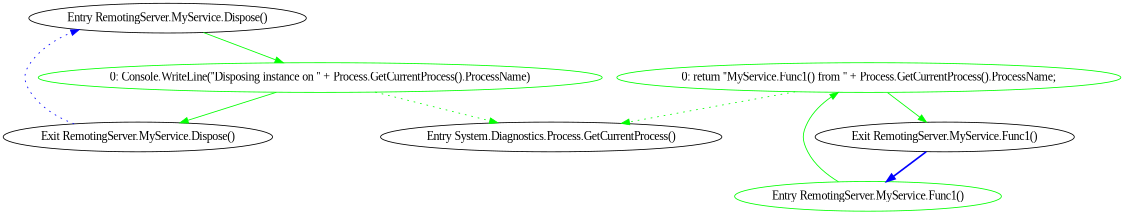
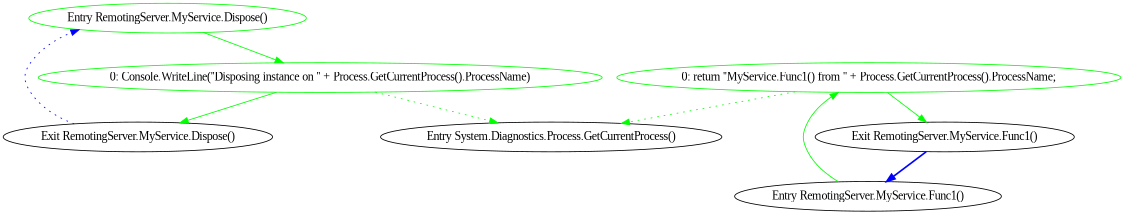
node "Entry RemotingServer.MyService.Dispose()": color black -> green
node "Entry RemotingServer.MyService.Func1()": color green -> black
